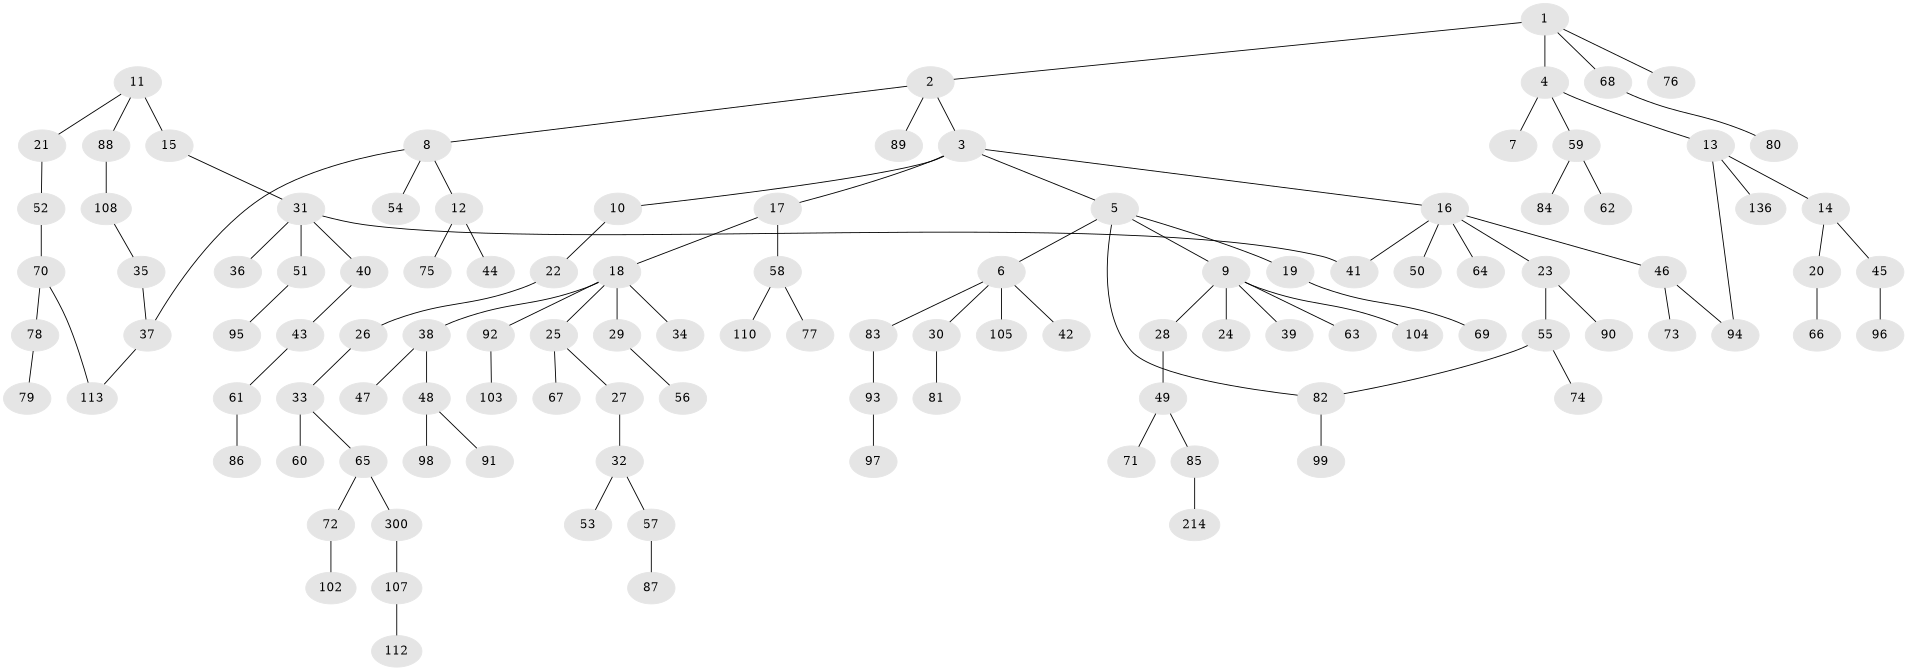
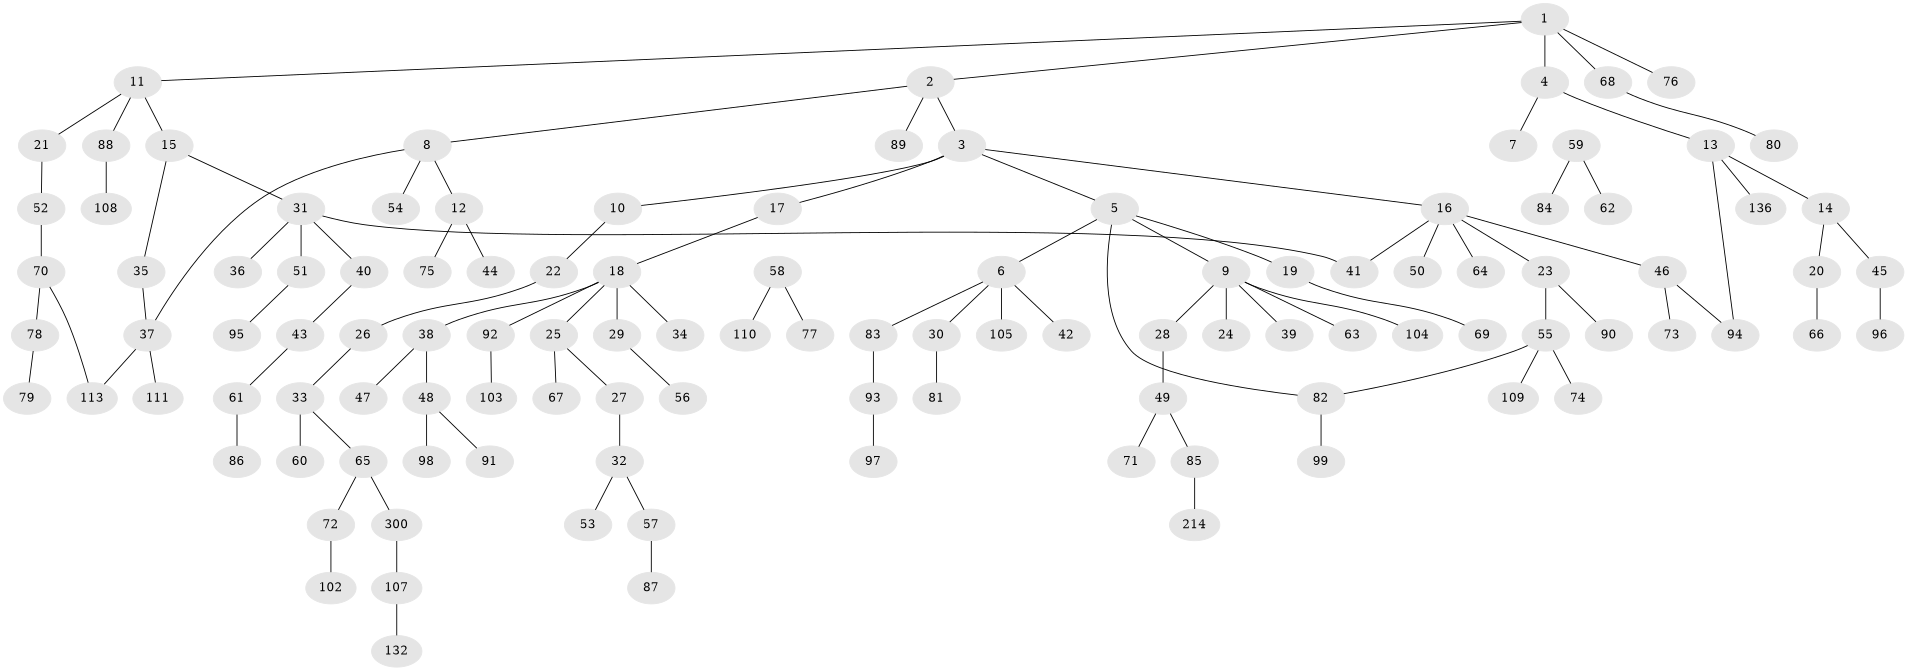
edge "1" -- "11": added
edge "4" -- "59": removed
edge "108" -- "35": now "15" -- "35"
edge "17" -- "58": removed
node "111": added
node "109": added
node "112": label "112" -> "132"
